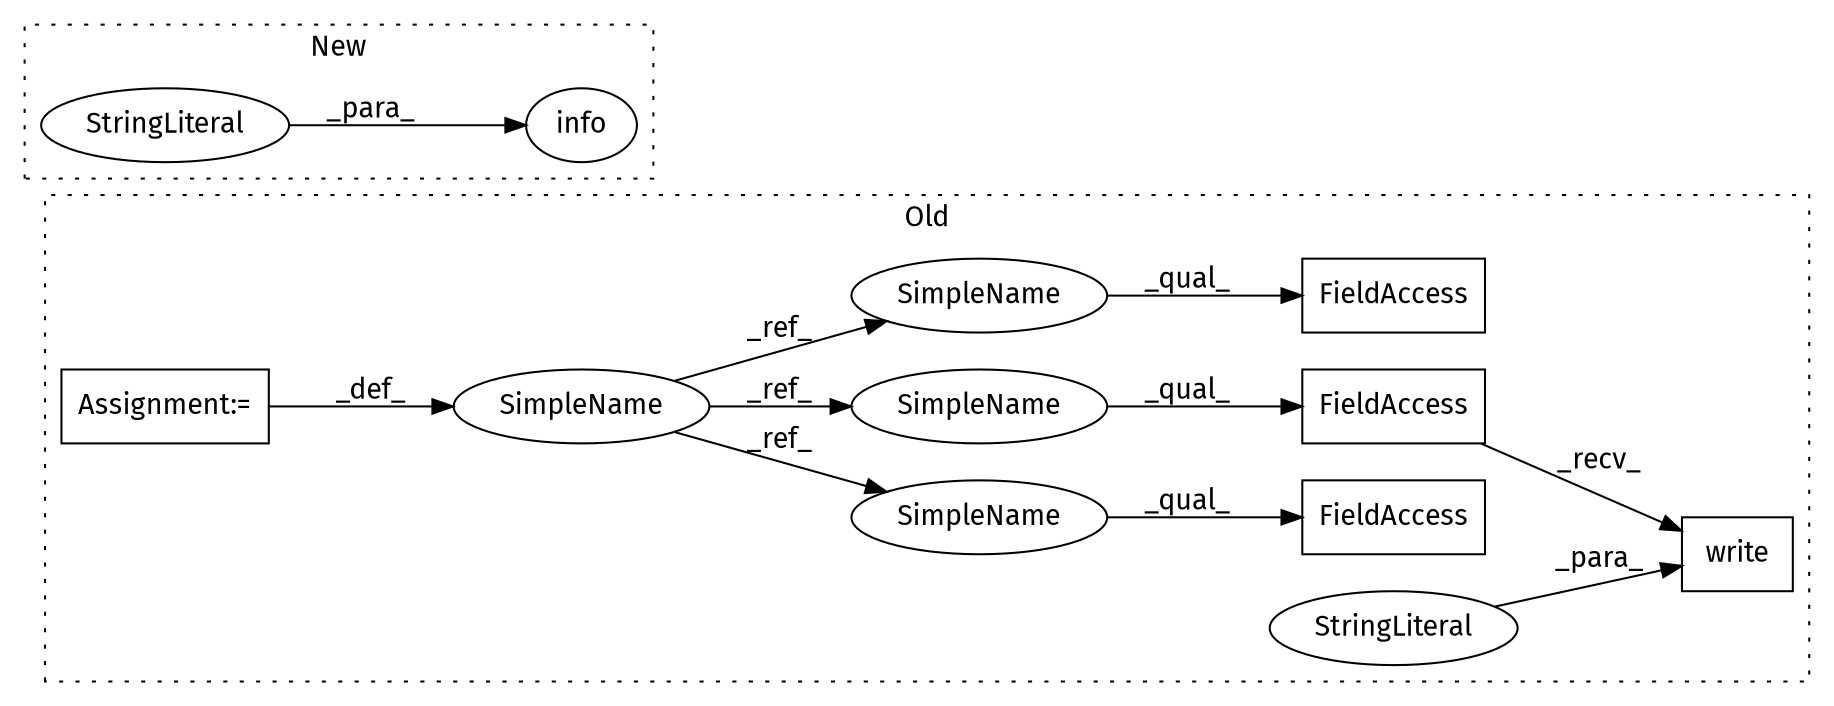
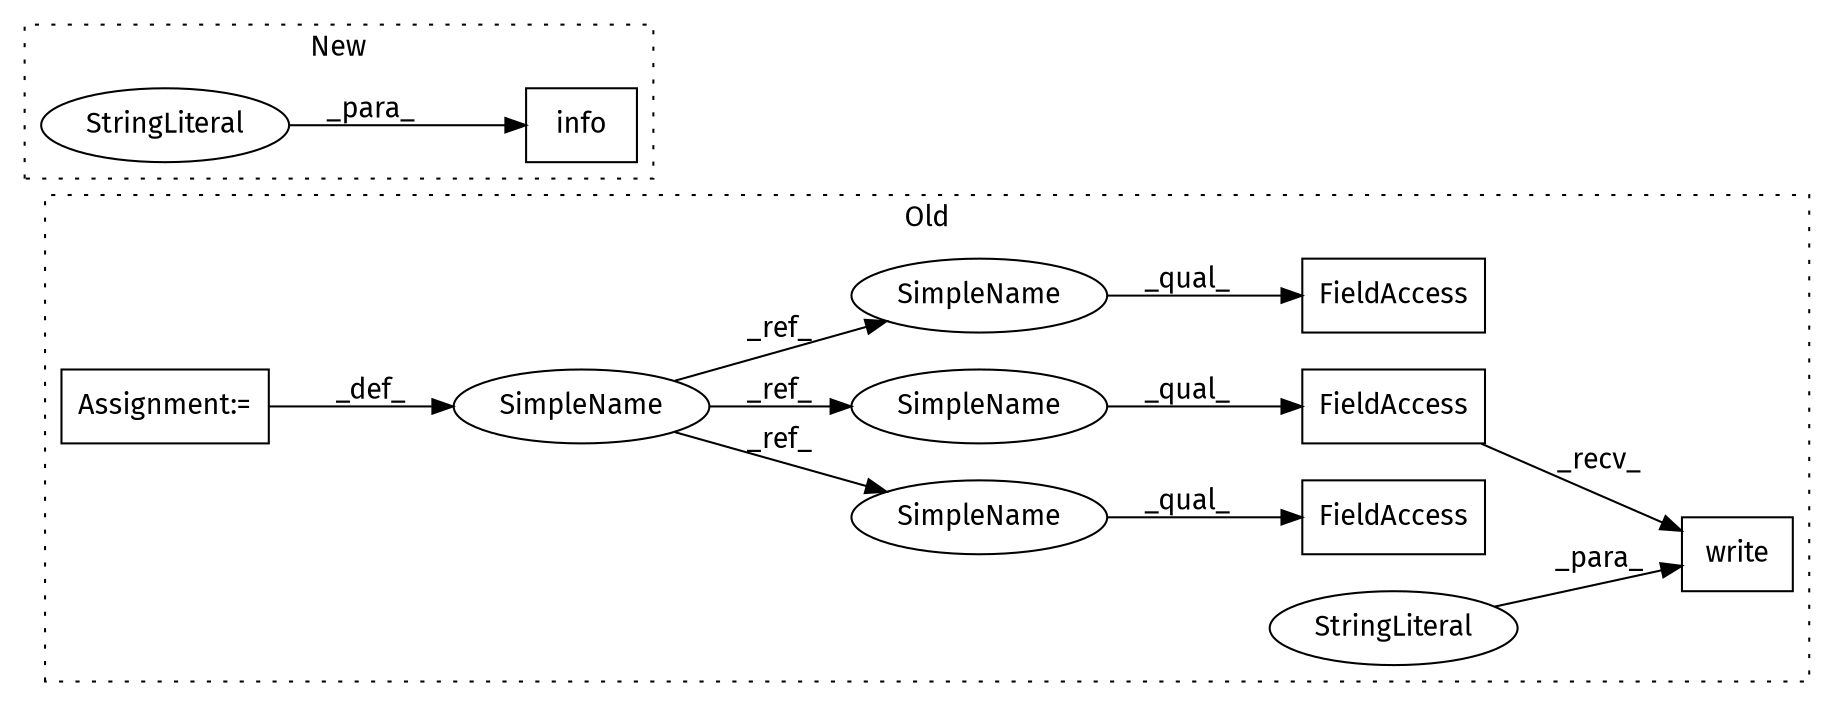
node "info": shape ellipse -> box
